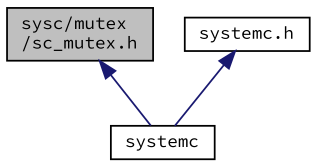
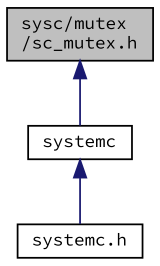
edge "systemc" -> "systemc.h": reversed
